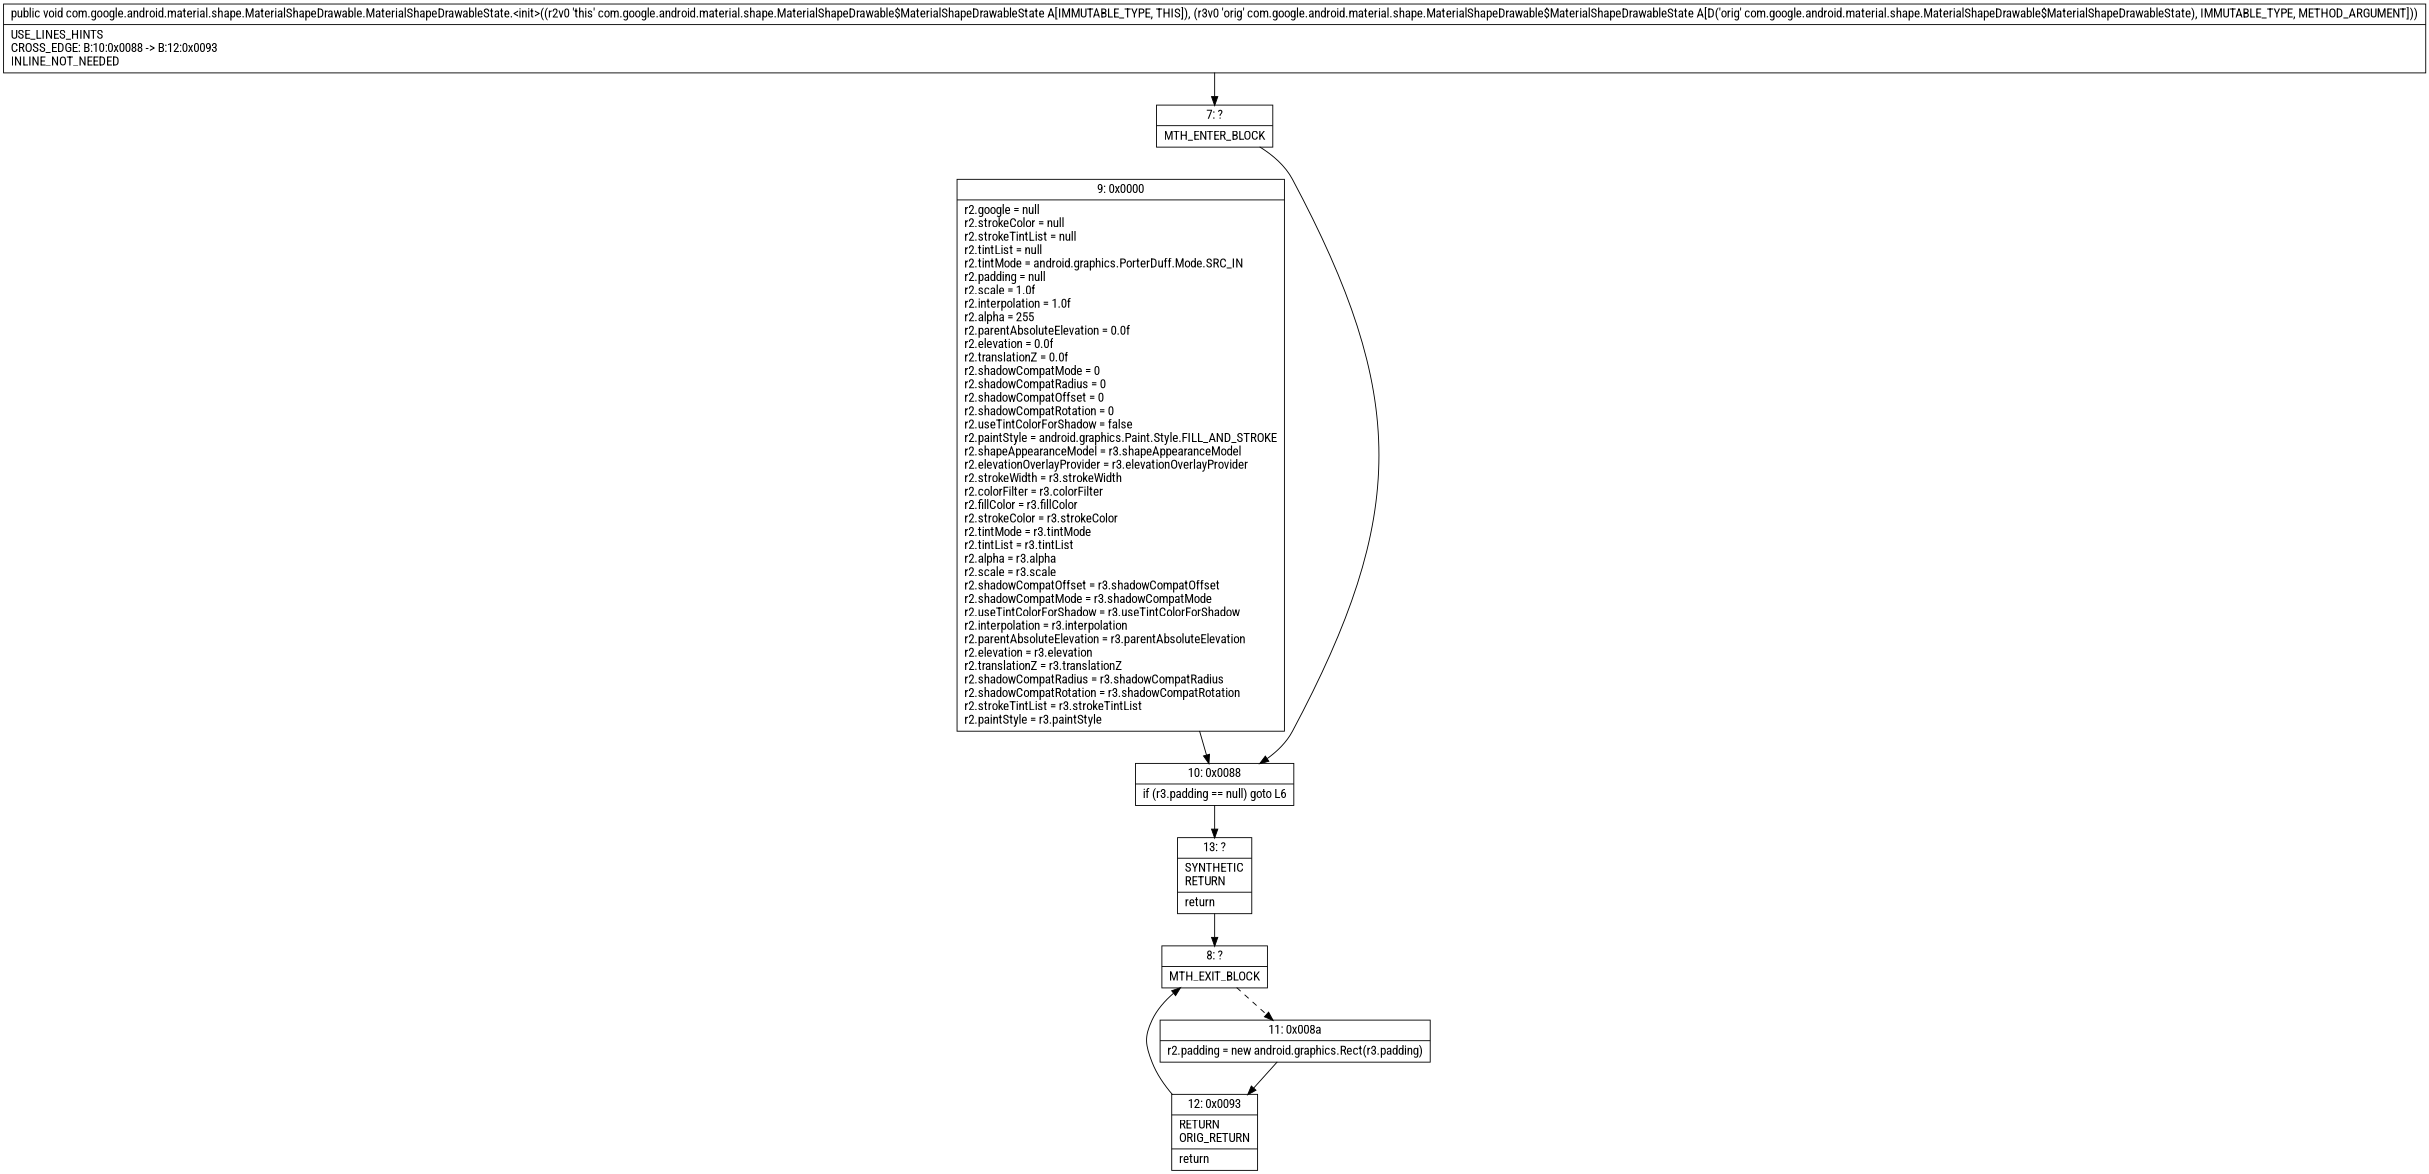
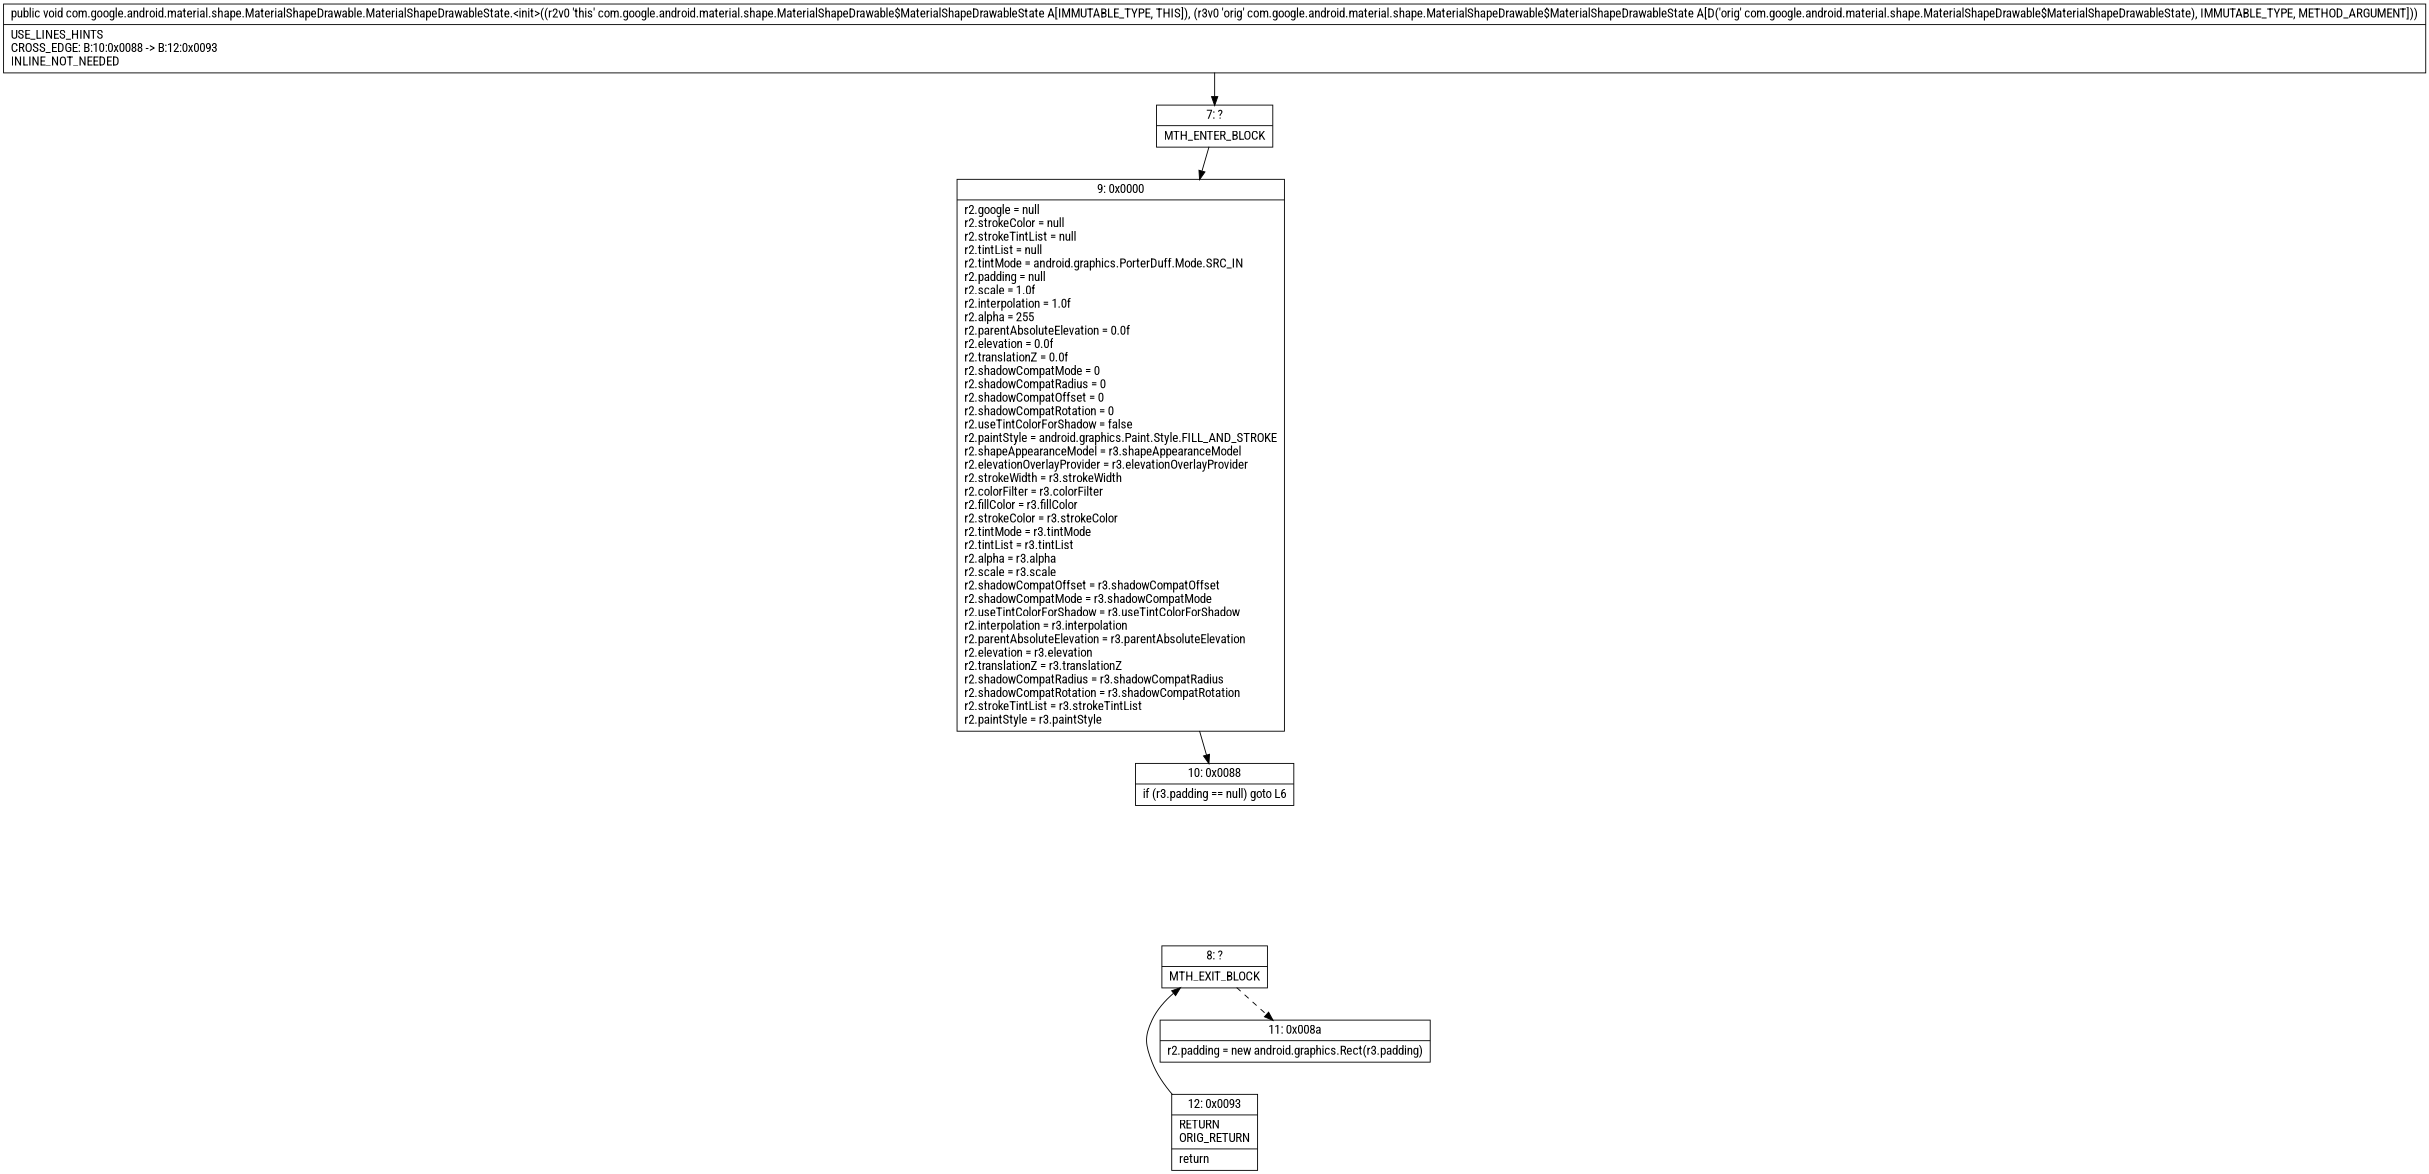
edge "7: ?" -> "10: 0x0088": now "7: ?" -> "9: 0x0000"
node "13: ?": removed
edge "11: 0x008a" -> "12: 0x0093": removed
